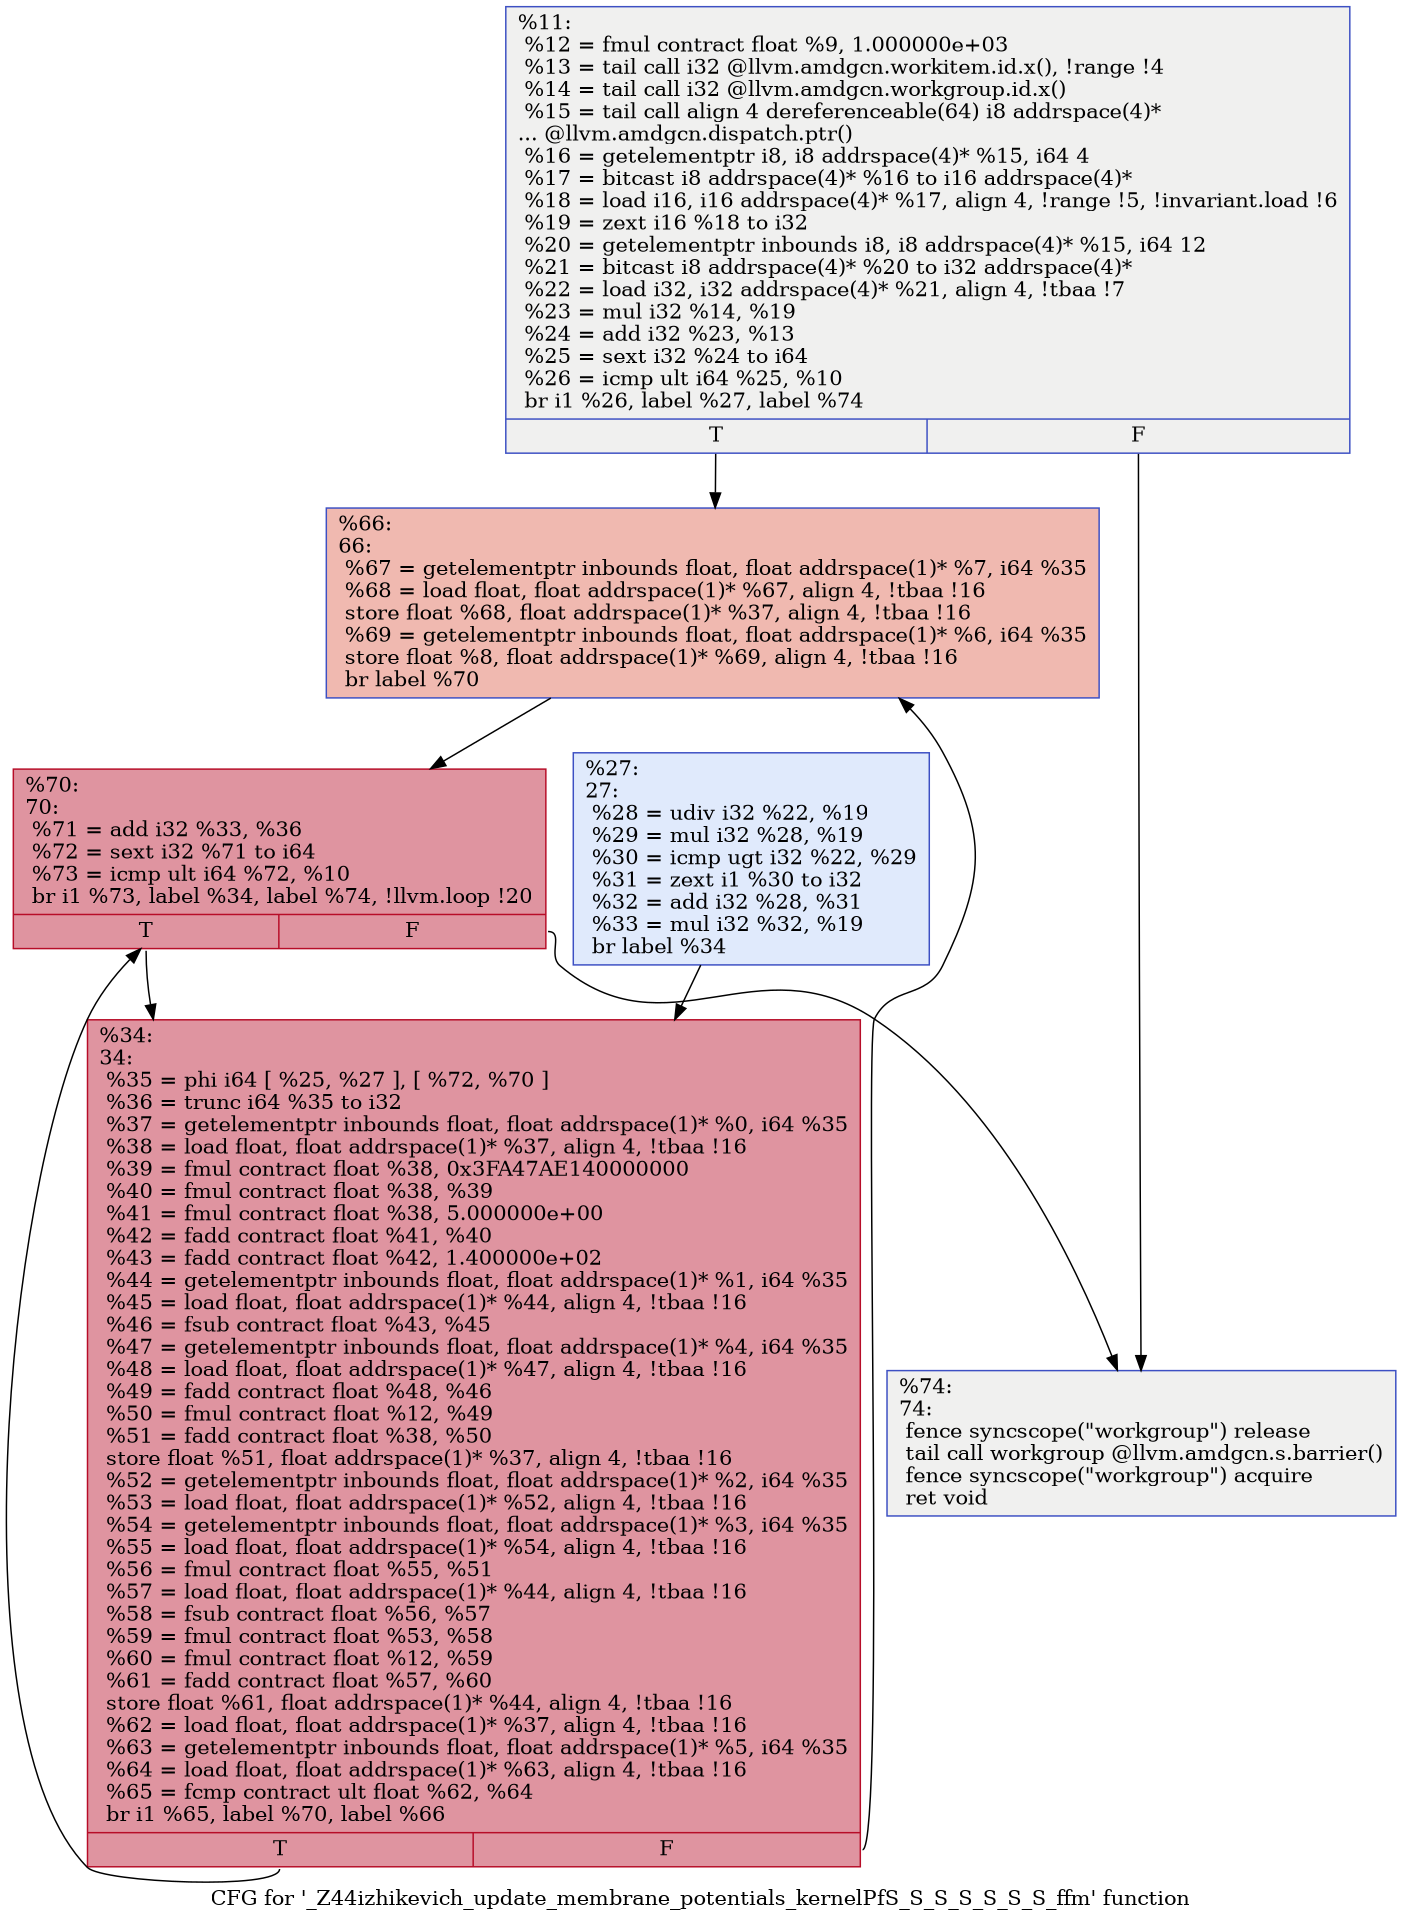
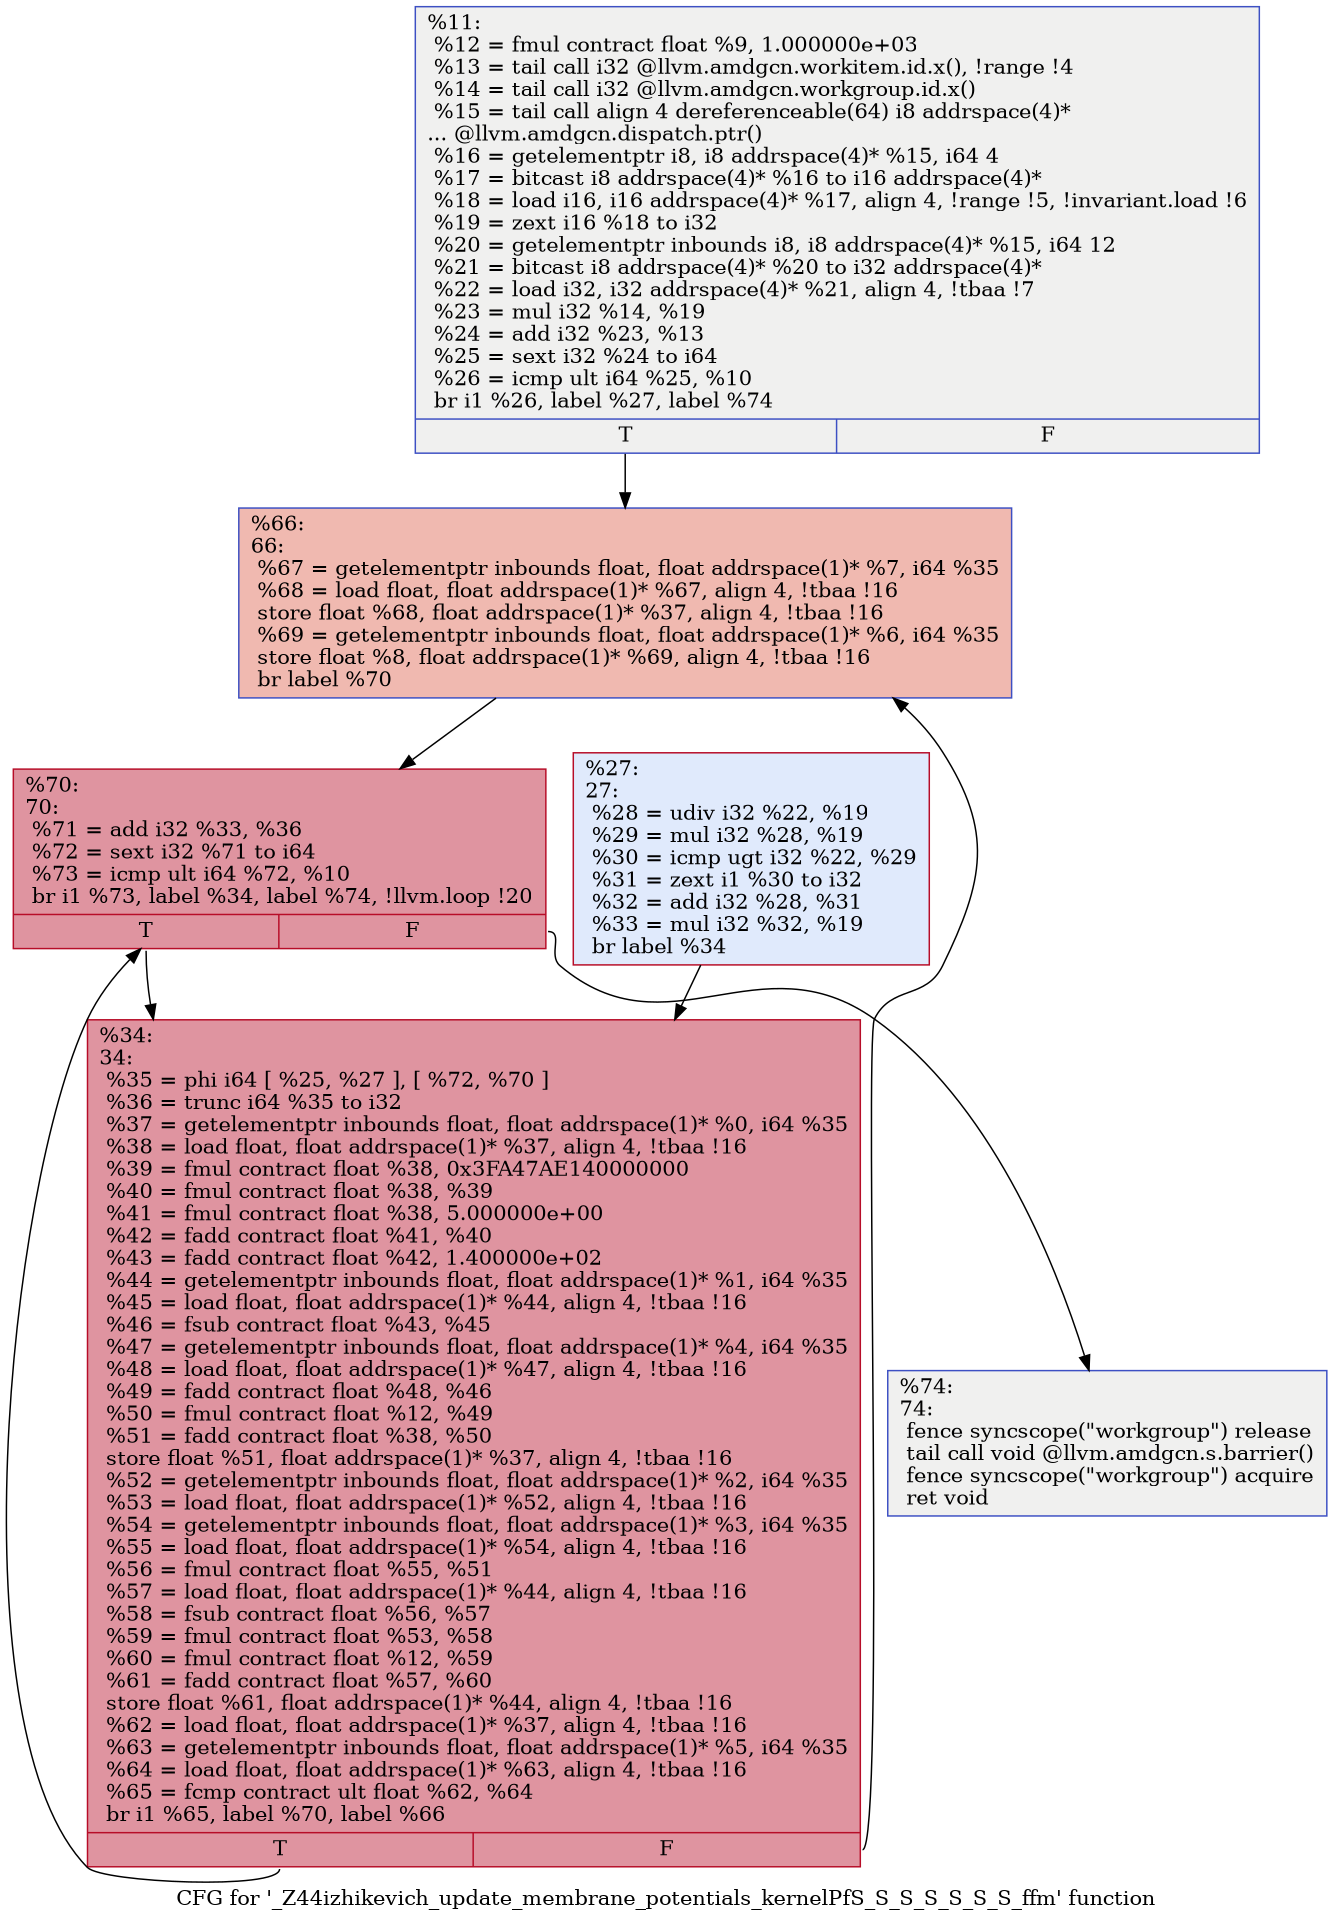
node "%27:": color #3d50c3ff -> #b70d28ff
edge "%11:" -> "%74:": removed
node "%74:": text "tail call workgroup @llvm.amdgcn.s.barrier()" -> "tail call void @llvm.amdgcn.s.barrier()"
